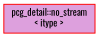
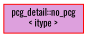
node "pcg_detail::no_stream < itype >": label "pcg_detail::no_stream < itype >" -> "pcg_detail::no_pcg < itype >"
